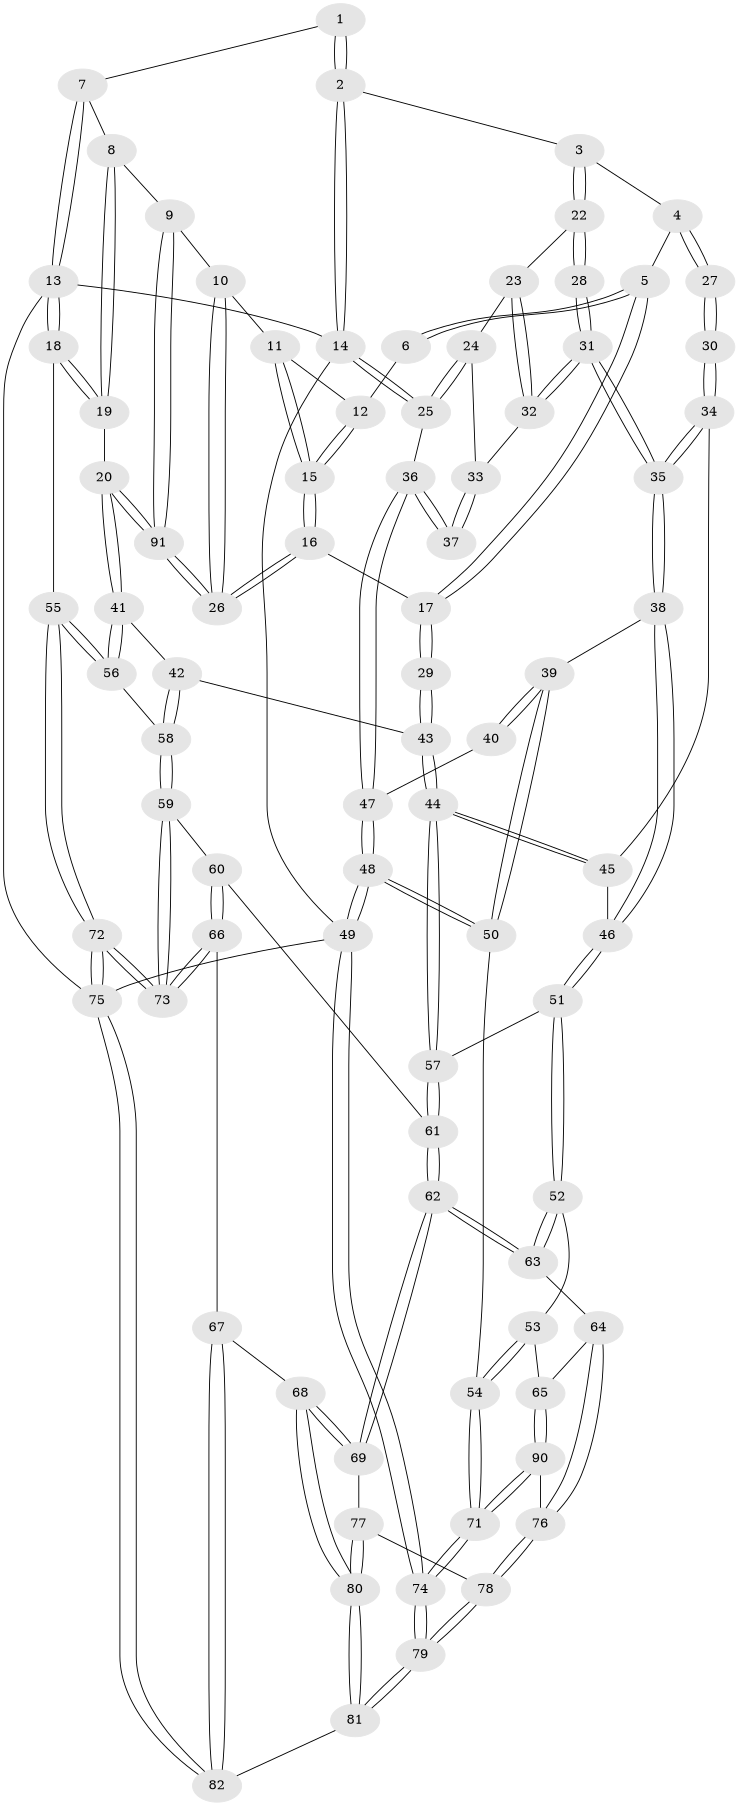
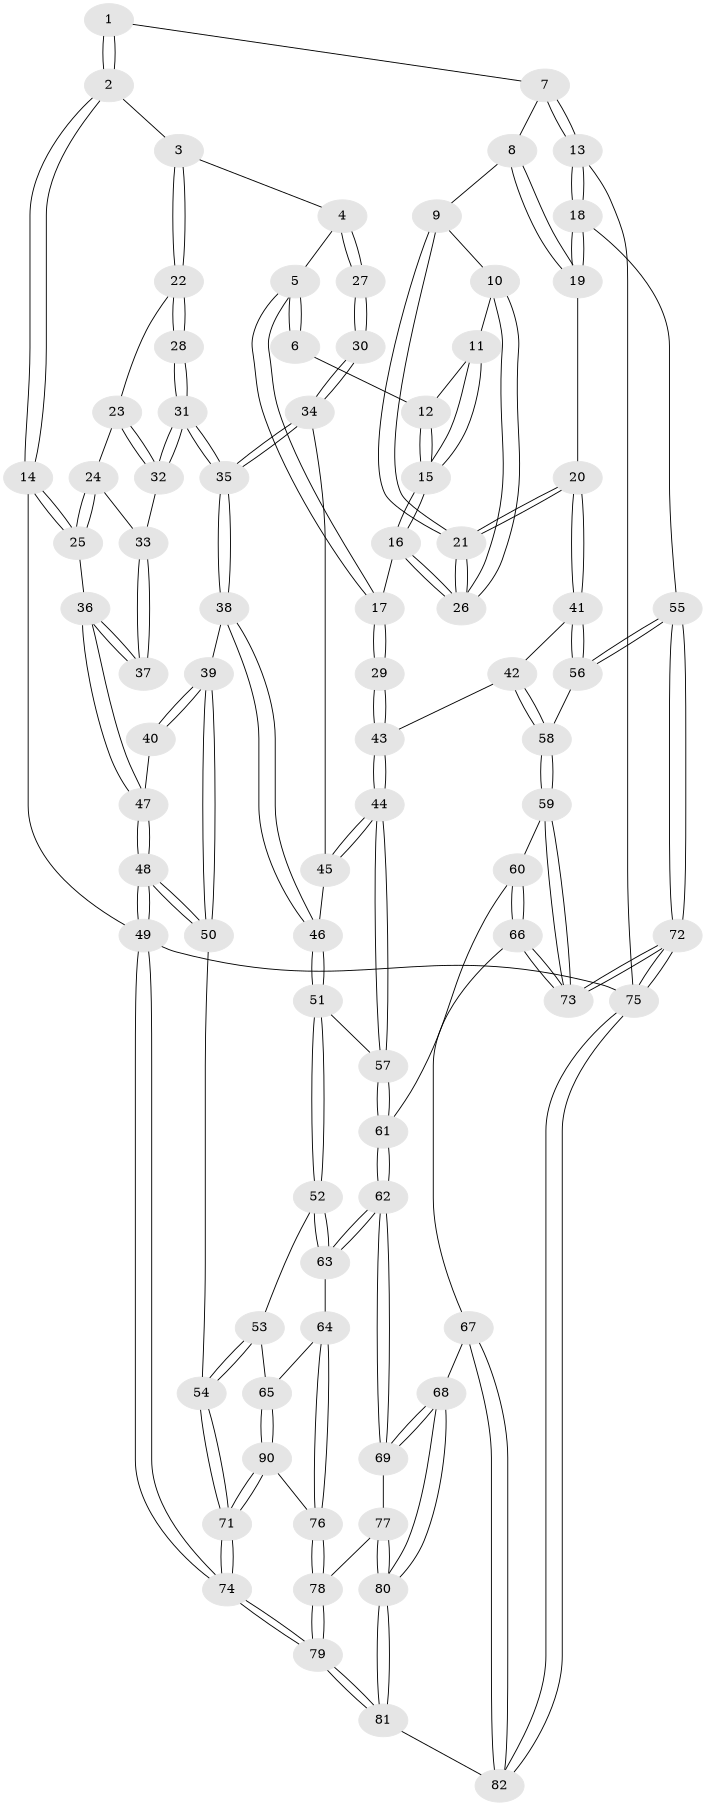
edge "13" -- "14": removed
node "91": label "91" -> "21"
